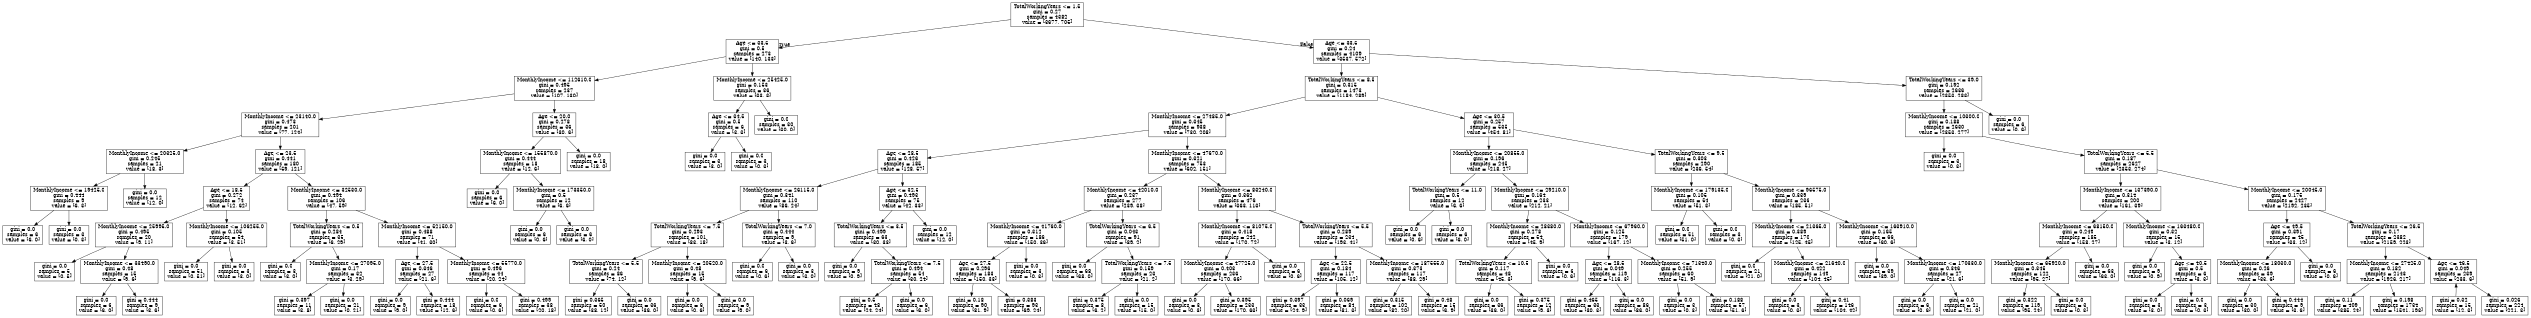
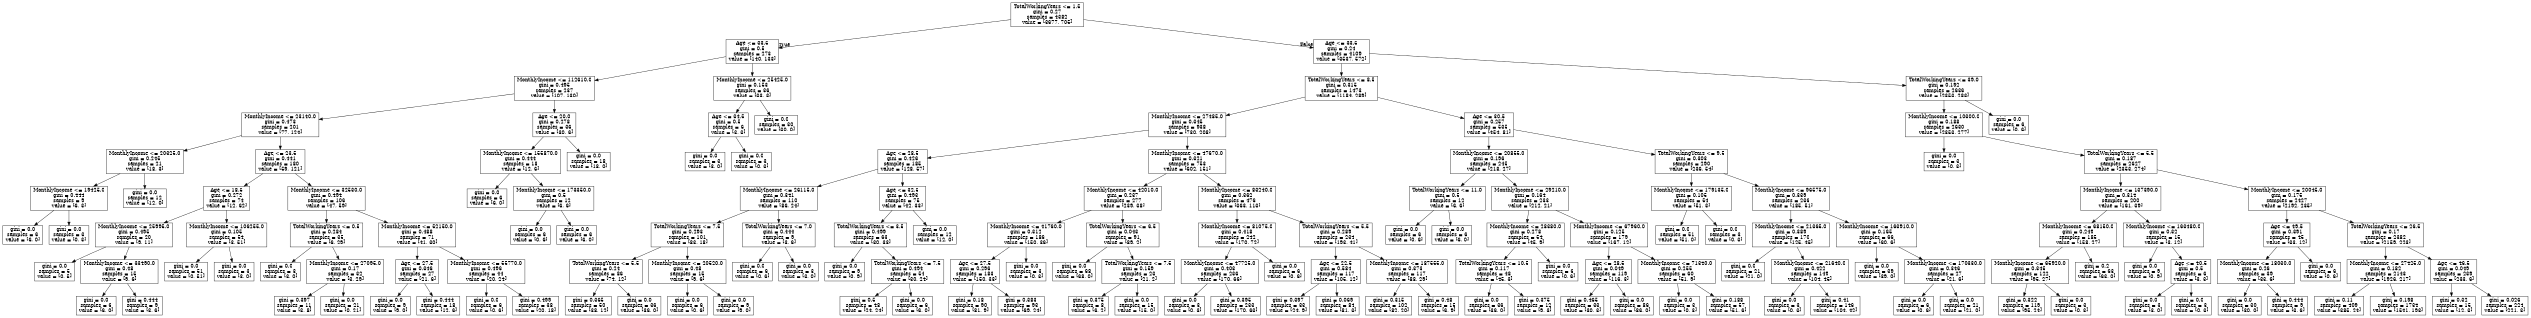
node "Age <= 22.5 gini = 0.184 samples = 117 value = [105, 12]": label "Age <= 22.5 gini = 0.184 samples = 117 value = [105, 12]" -> "Age <= 22.5 gini = 0.584 samples = 117 value = [105, 12]"
node "gini = 0.0 samples = 63 value = [63, 0]": label "gini = 0.0 samples = 63 value = [63, 0]" -> "gini = 0.2 samples = 63 value = [63, 0]"
edge "gini = 0.32 samples = 15 value = [12, 3]" -> "Age <= 46.5 gini = 0.049 samples = 239 value = [233, 6]": reversed
